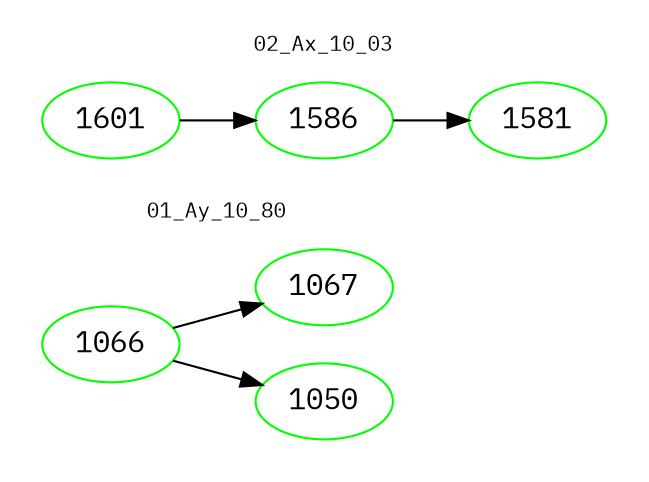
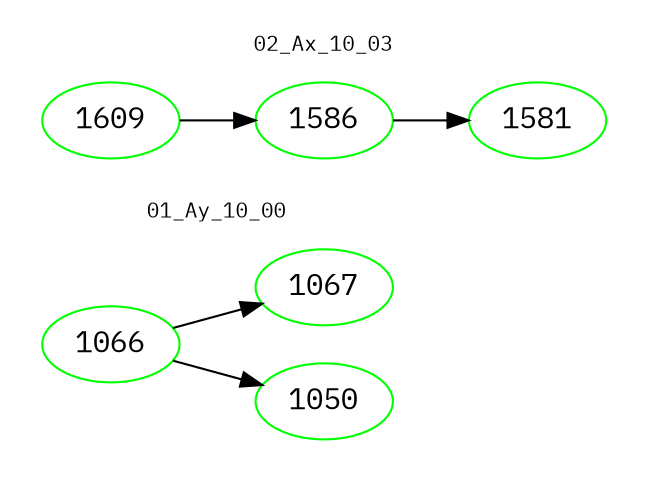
node "1601": label "1601" -> "1609"
cluster "01_Ay_10_80": label "01_Ay_10_80" -> "01_Ay_10_00"
